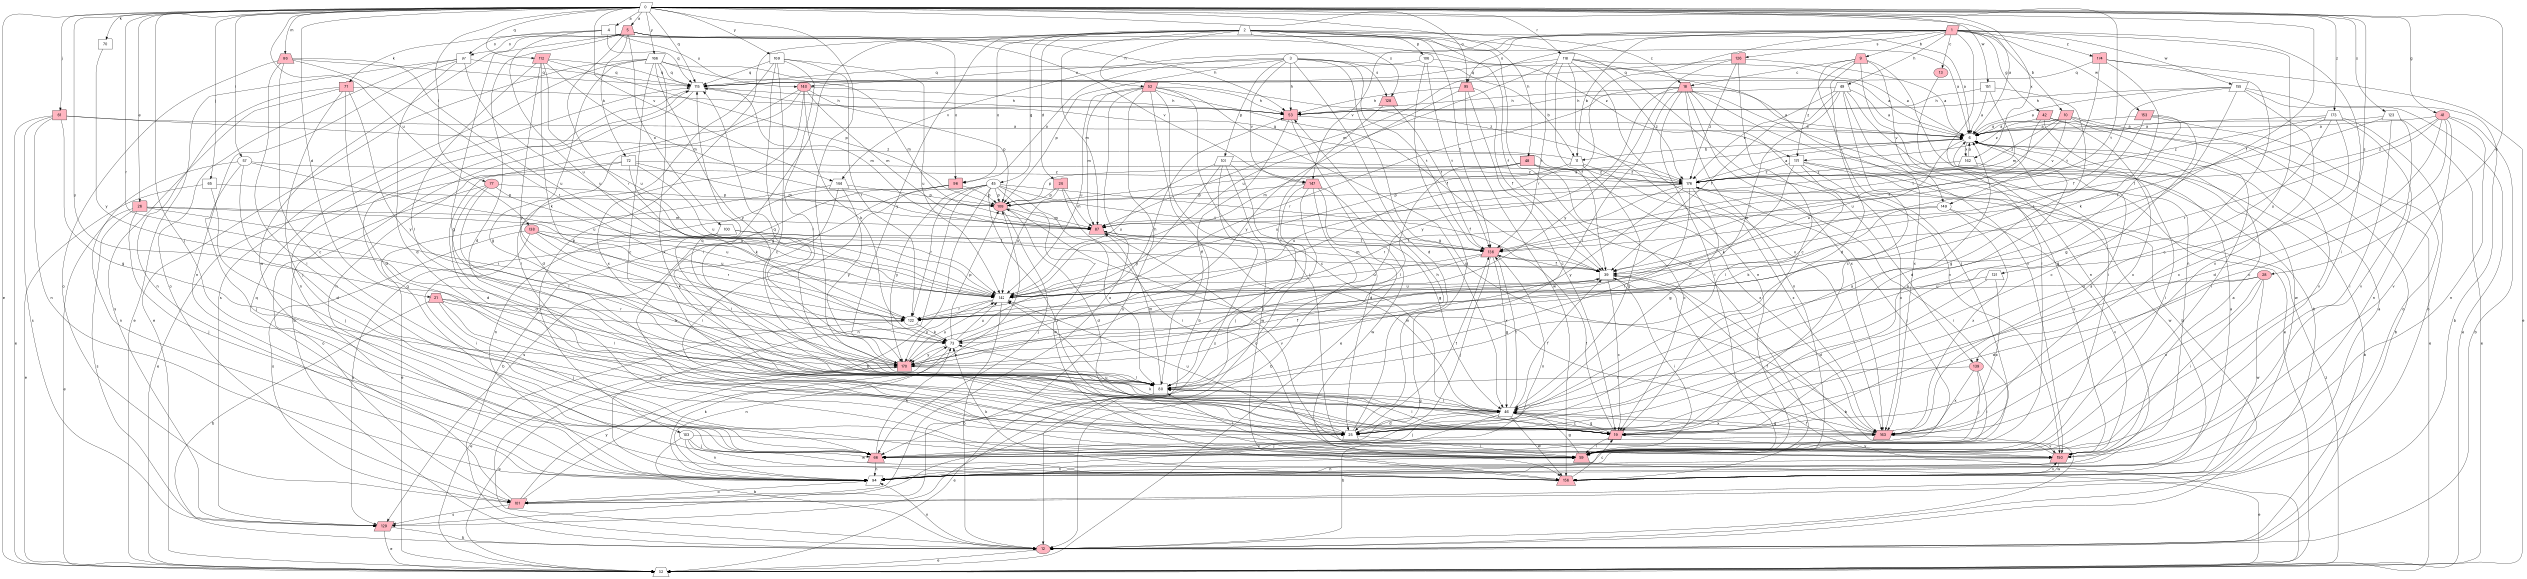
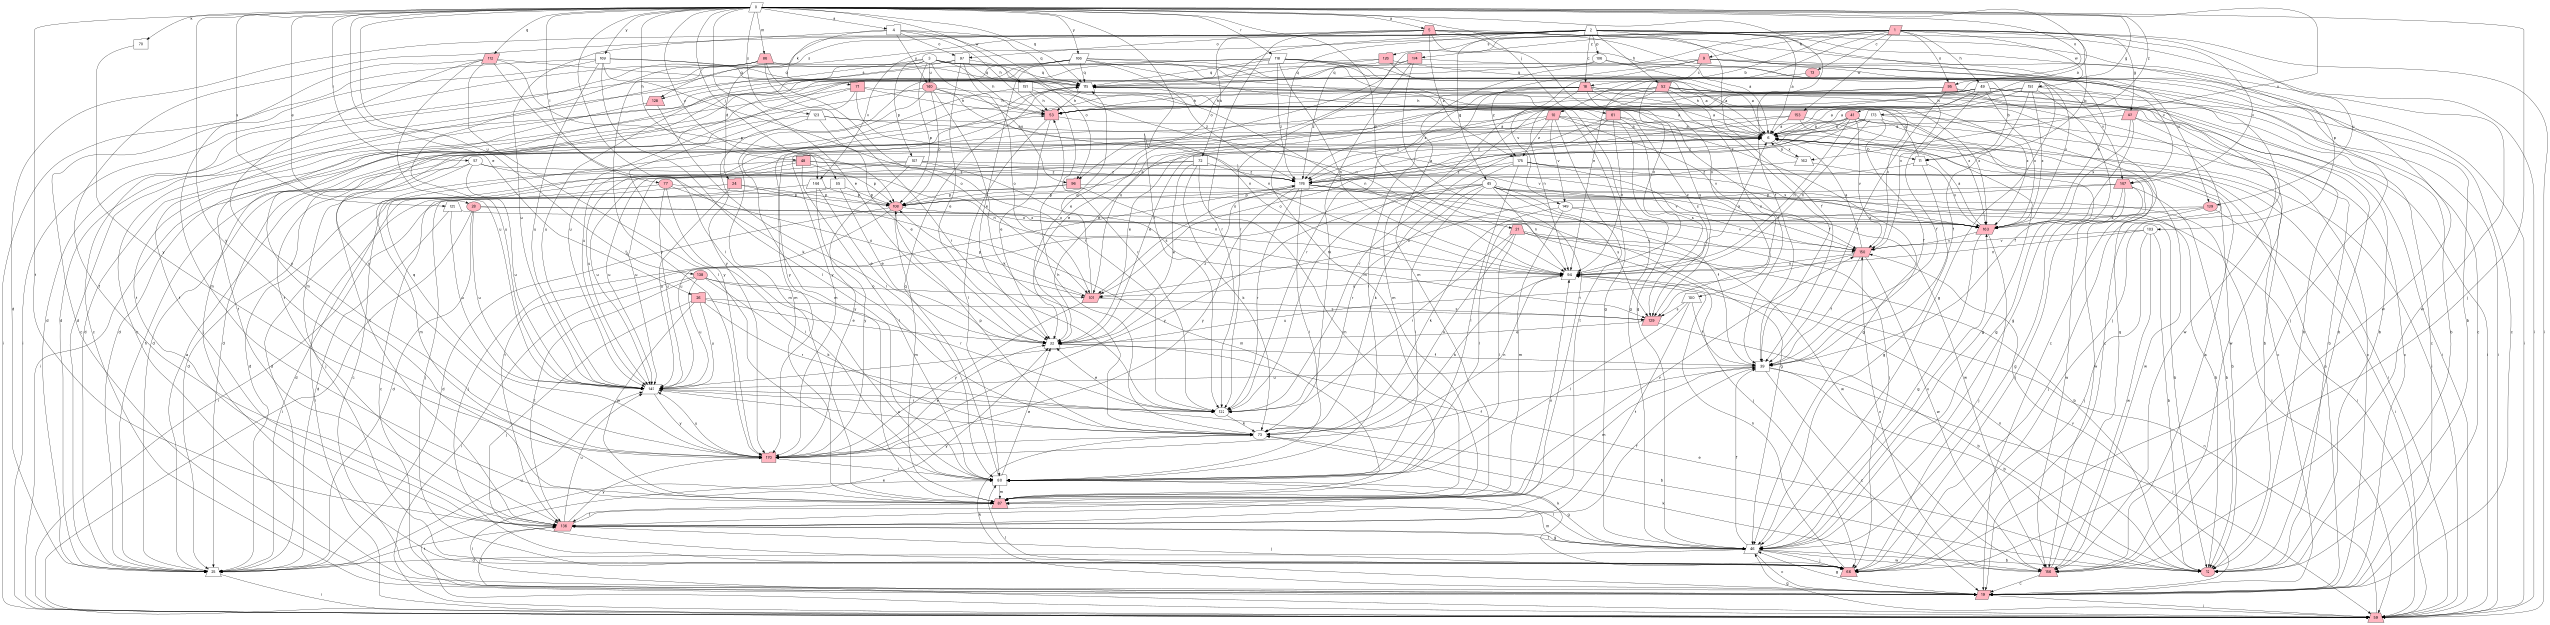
edge "163" -> "108": reversed
